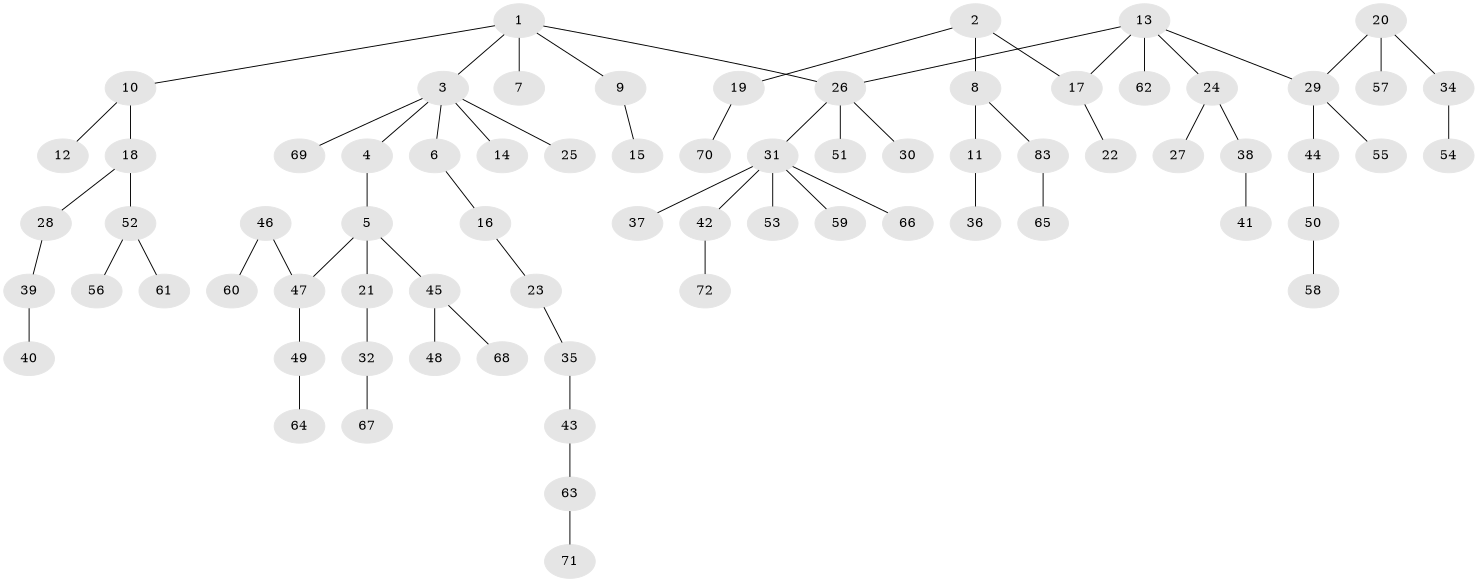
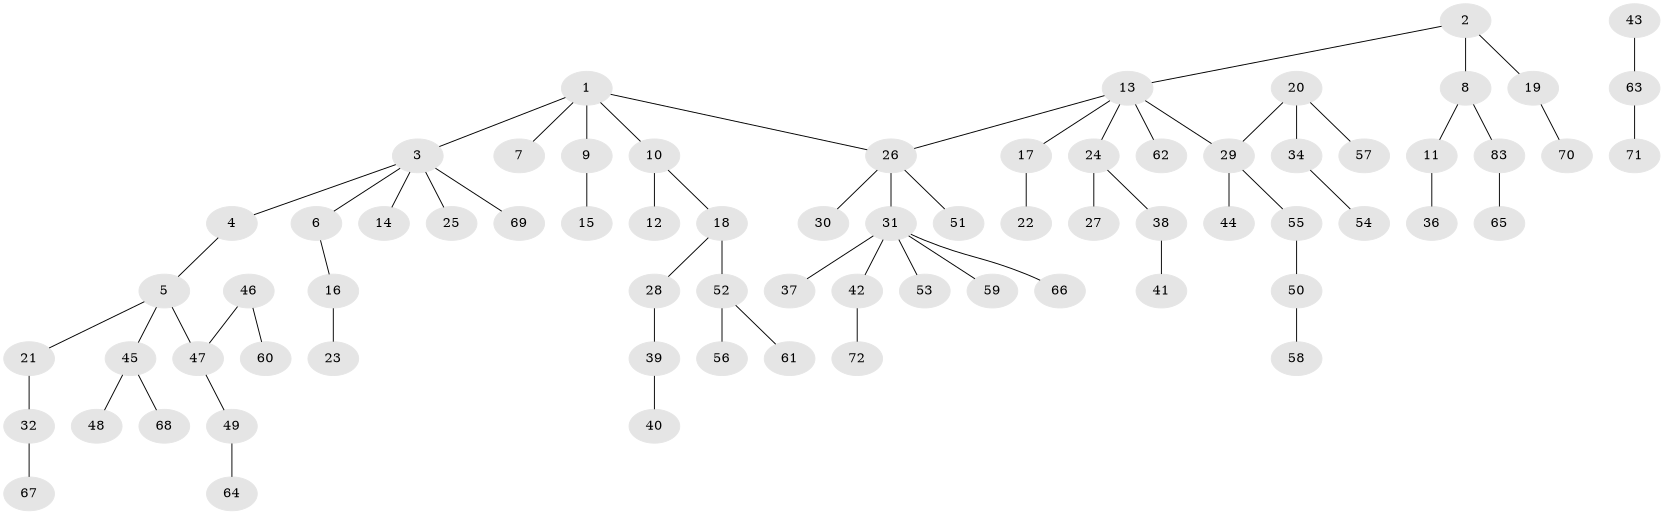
edge "2" -- "17": now "2" -- "13"
edge "44" -- "50": now "55" -- "50"
node "35": removed
